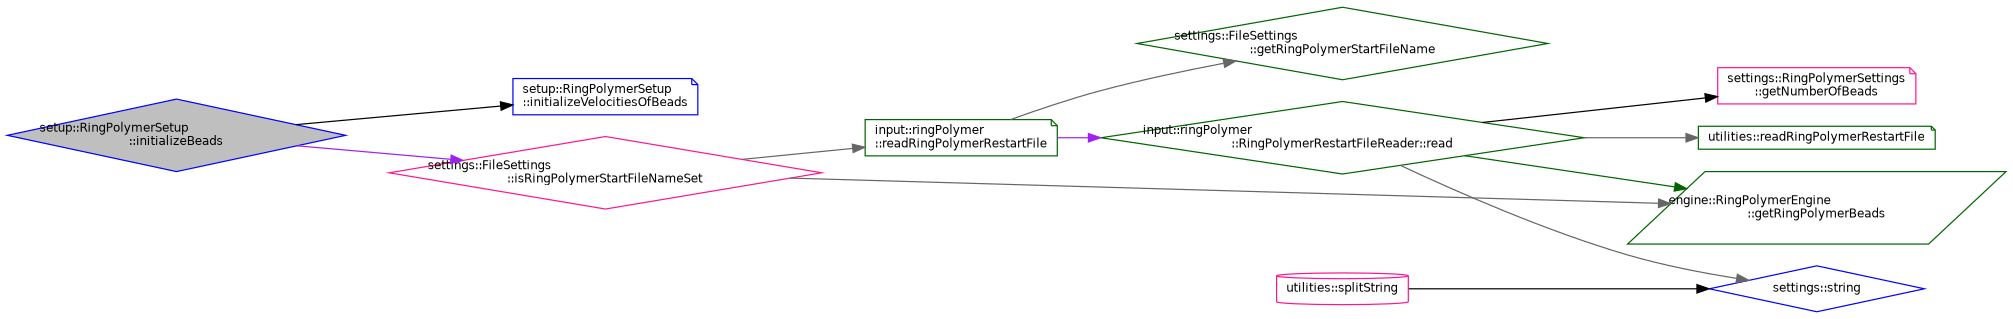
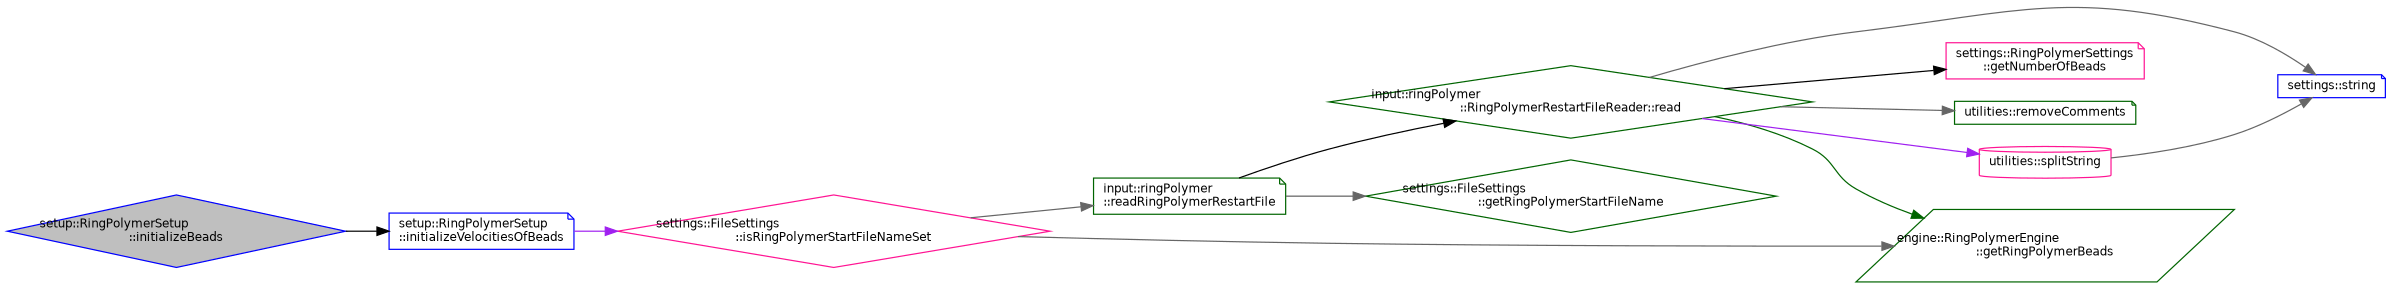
edge "input::ringPolymer ::RingPolymerRestartFileReader::read" -> "utilities::splitString": added
edge "input::ringPolymer ::readRingPolymerRestartFile" -> "input::ringPolymer ::RingPolymerRestartFileReader::read": color purple -> black
node "utilities::readRingPolymerRestartFile": label "utilities::readRingPolymerRestartFile" -> "utilities::removeComments"
edge "setup::RingPolymerSetup ::initializeBeads" -> "settings::FileSettings ::isRingPolymerStartFileNameSet": now "setup::RingPolymerSetup ::initializeVelocitiesOfBeads" -> "settings::FileSettings ::isRingPolymerStartFileNameSet"
edge "utilities::splitString" -> "settings::string": color black -> gray40
node "settings::string": shape diamond -> note
